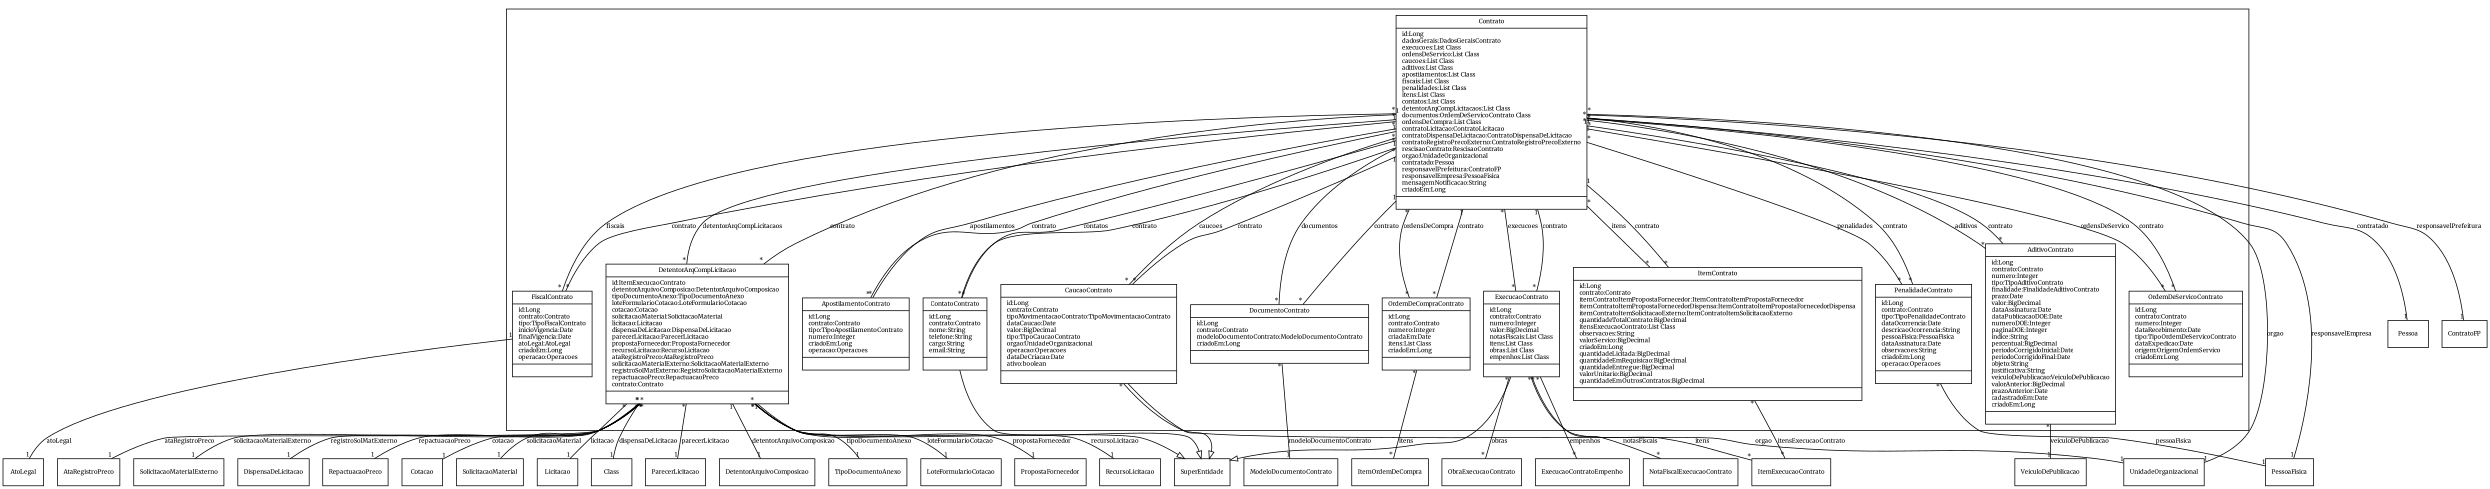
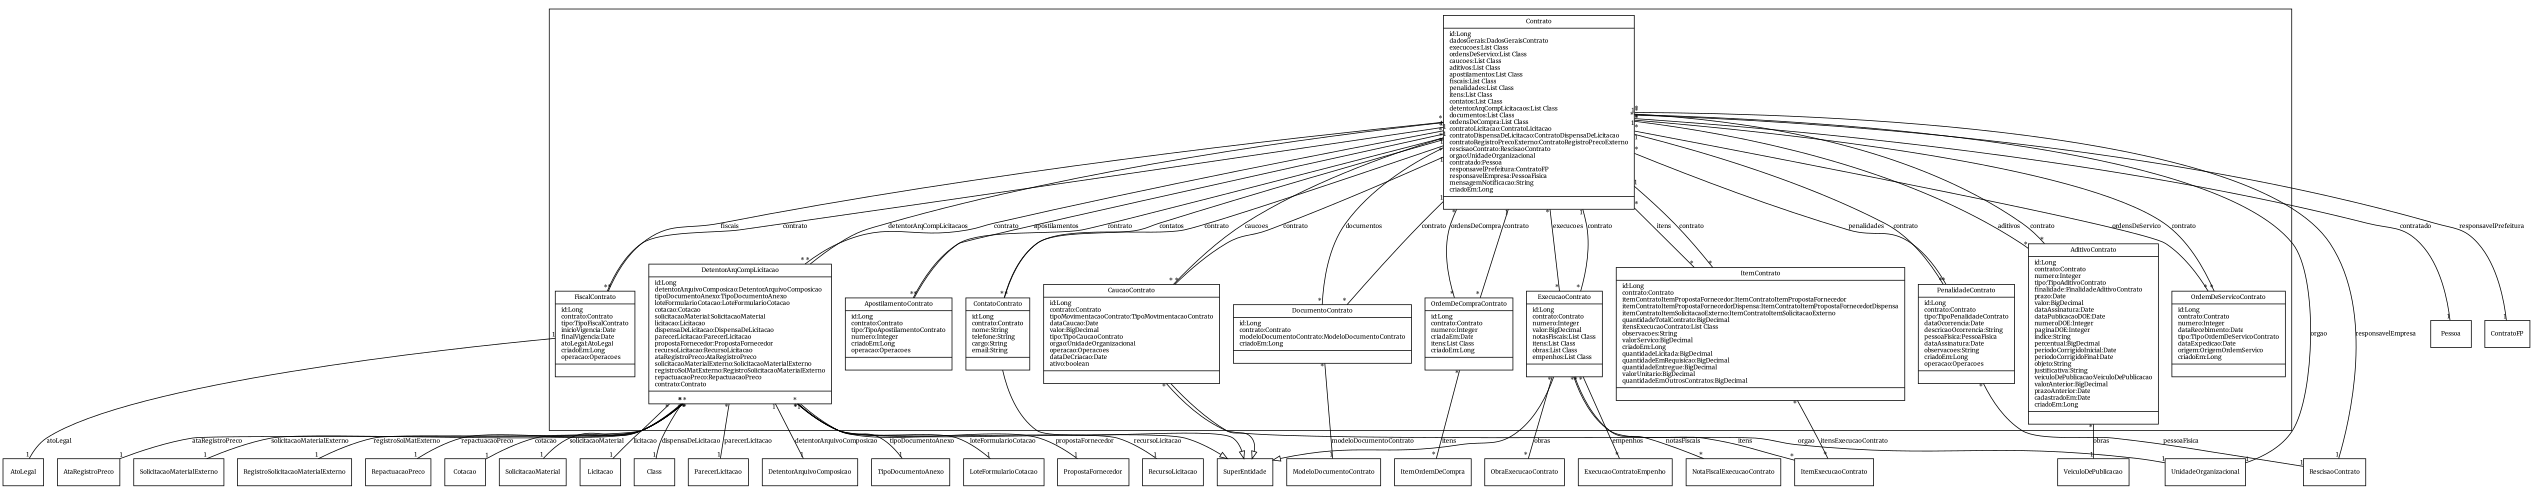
node "Contrato": text "documentos:OrdemDeServicoContrato Class" -> "documentos:List Class"
node "DetentorArqCompLicitacao": text "id:ItemExecucaoContrato" -> "id:Long"
edge "AditivoContrato" -- "VeiculoDePublicacao": label "veiculoDePublicacao" -> "obras"
node "DispensaDeLicitacao": label "DispensaDeLicitacao" -> "RegistroSolicitacaoMaterialExterno"
node "PessoaFisica": label "PessoaFisica" -> "RescisaoContrato"
